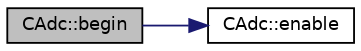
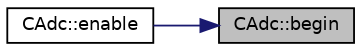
edge "CAdc::begin" -> "CAdc::enable": reversed
